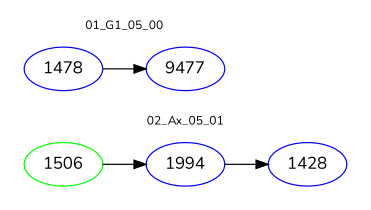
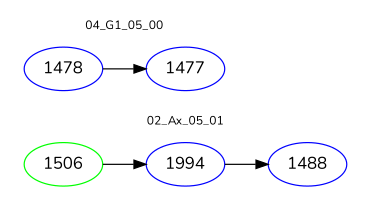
cluster "01_G1_05_00": label "01_G1_05_00" -> "04_G1_05_00"
node "9477": label "9477" -> "1477"
node "1428": label "1428" -> "1488"
